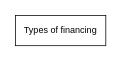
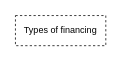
node "Types of financing": style solid -> dashed
